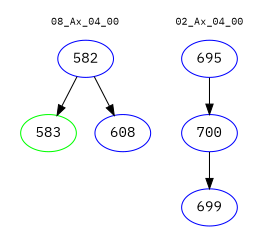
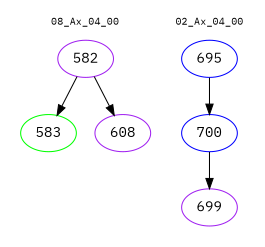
node "582": color blue -> purple
node "608": color blue -> purple
node "699": color blue -> purple
